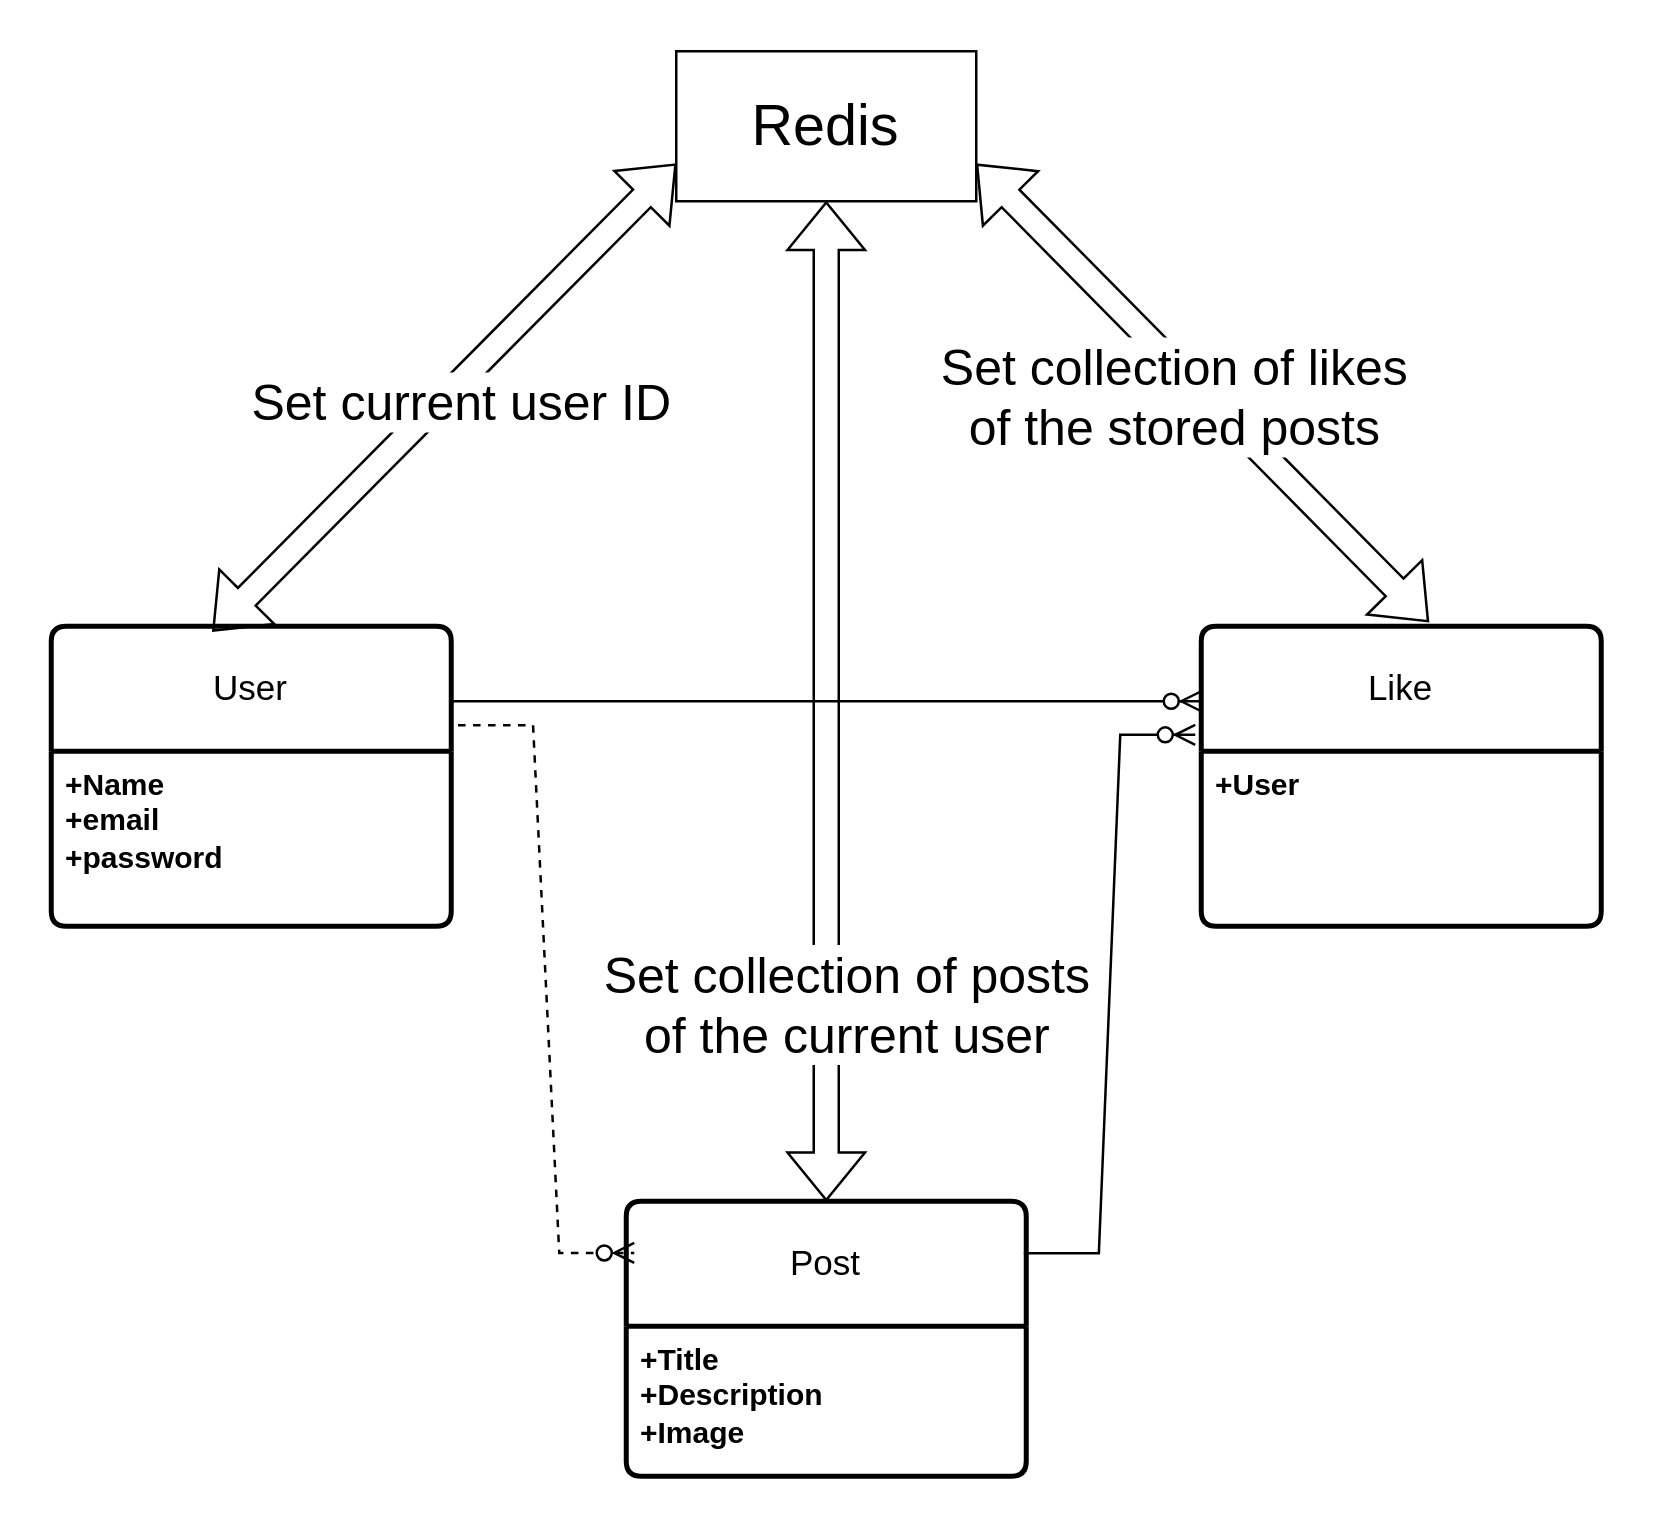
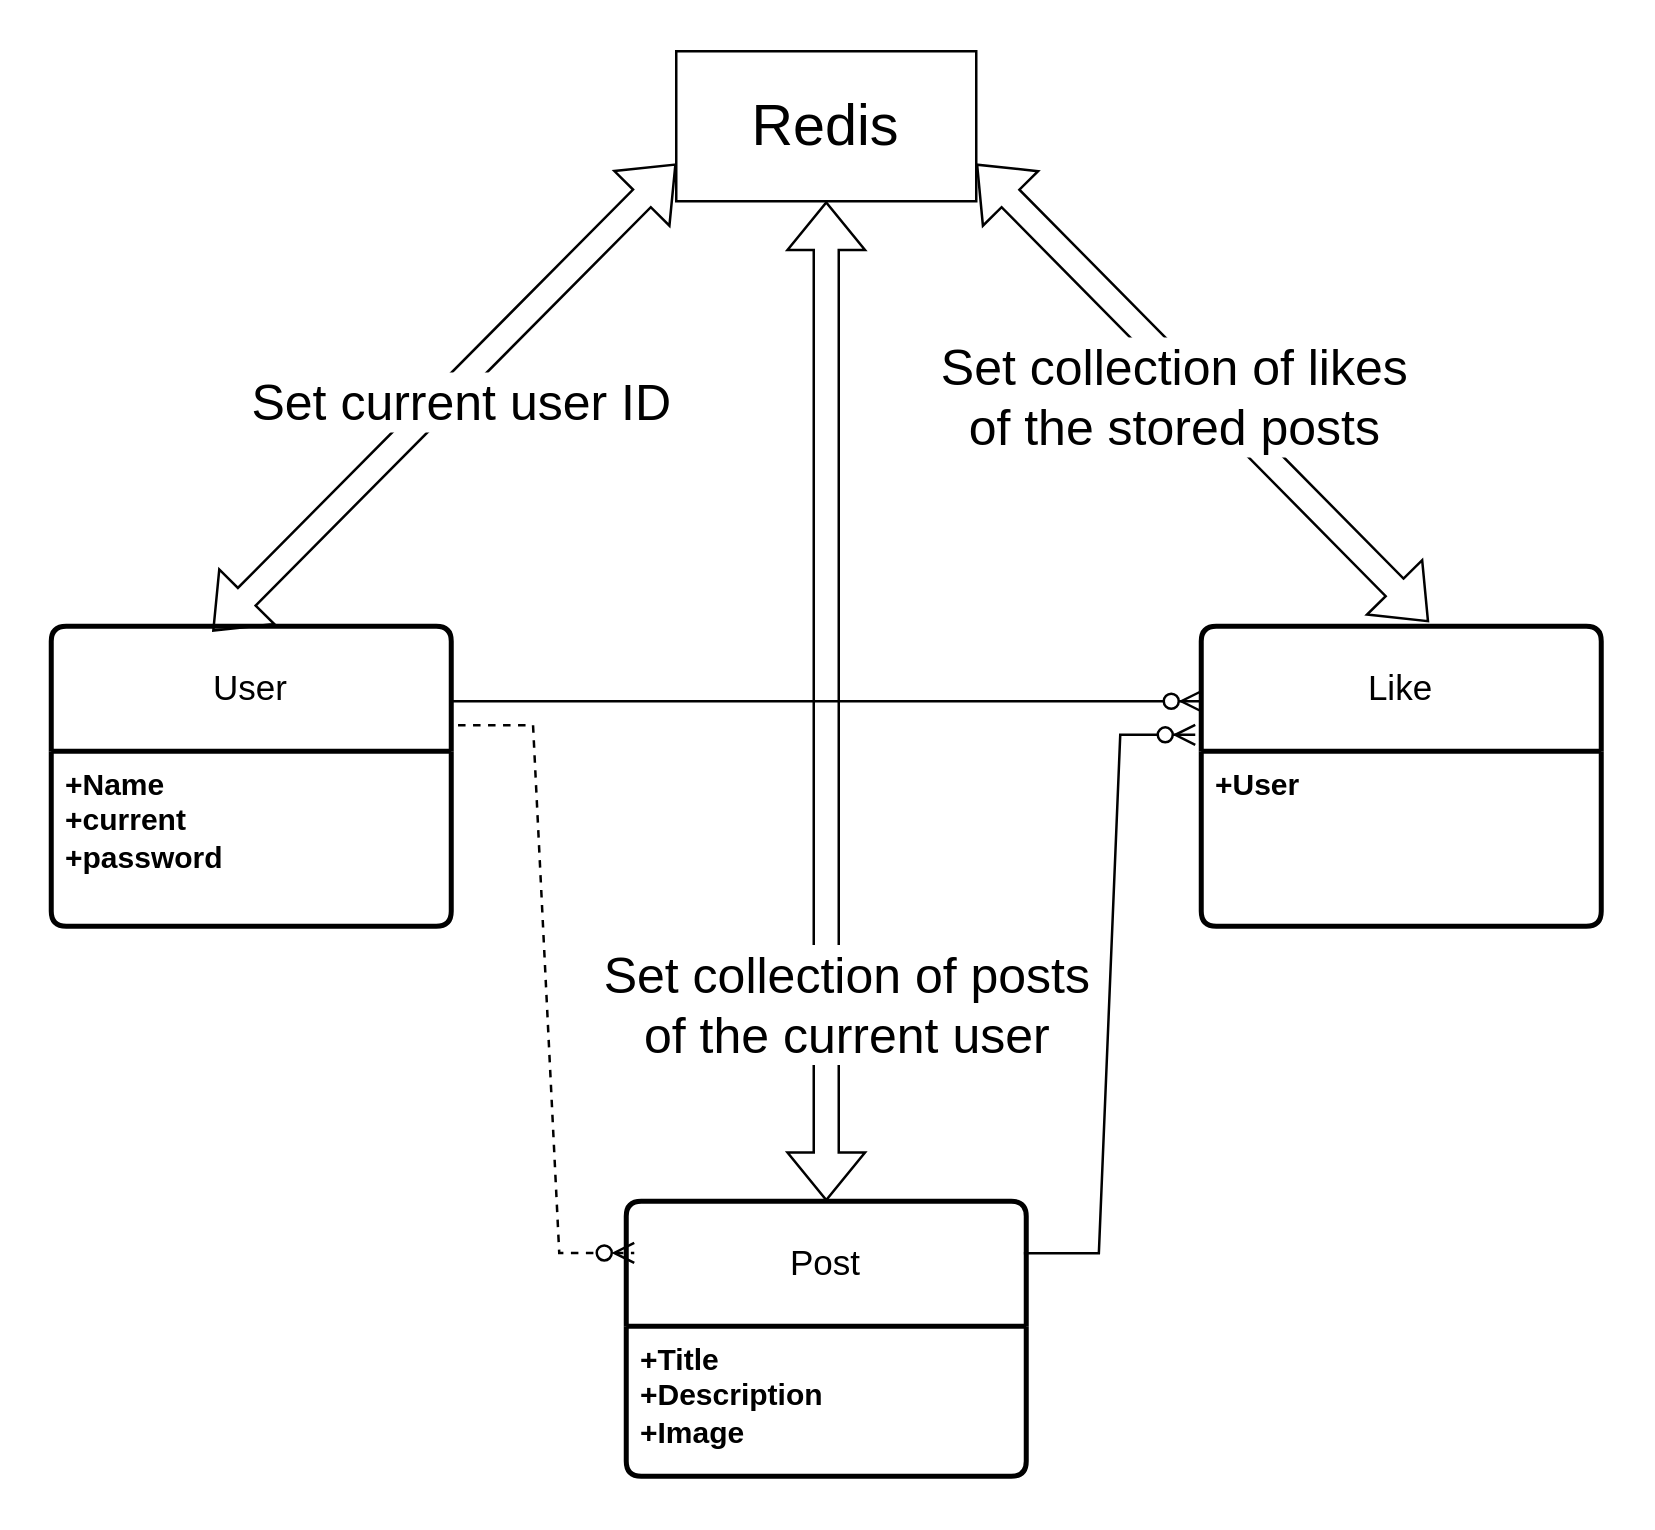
node "+Name +email +password": label "+Name +email +password" -> "+Name +current +password"
